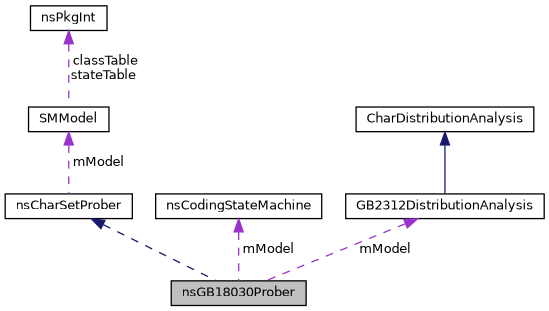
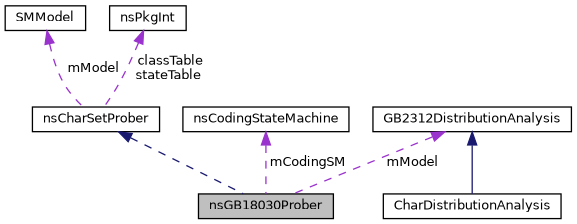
edge "SMModel" -> "nsPkgInt": now "nsCharSetProber" -> "nsPkgInt"
edge "GB2312DistributionAnalysis" -> "CharDistributionAnalysis": reversed
edge "nsGB18030Prober" -> "nsCodingStateMachine": label " mModel" -> " mCodingSM"
